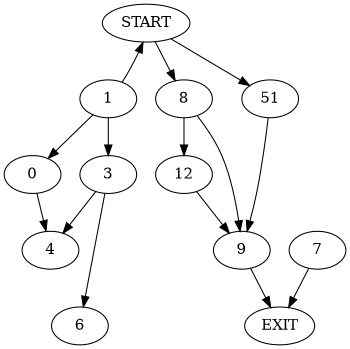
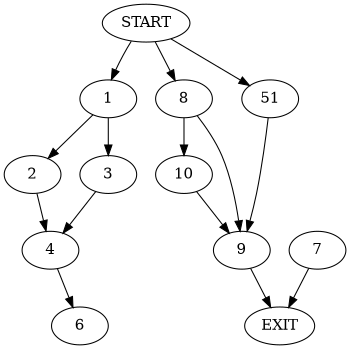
edge "1" -> "START": reversed
node "0": label "0" -> "2"
node "12": label "12" -> "10"
edge "3" -> "6": now "4" -> "6"
